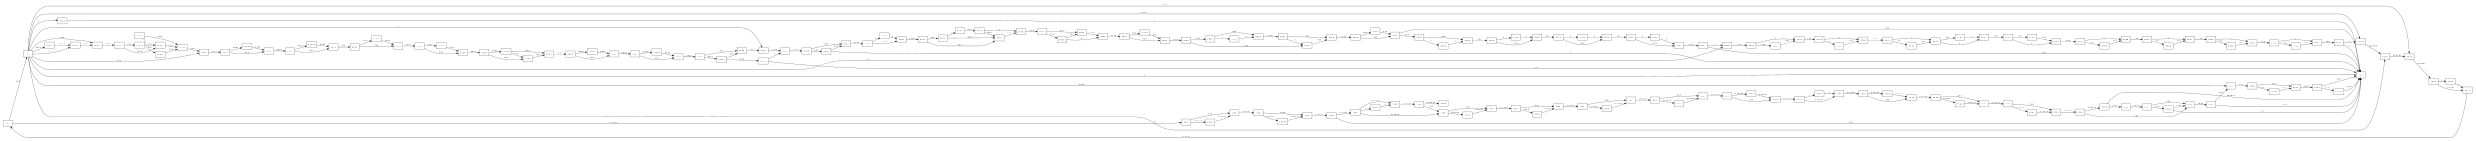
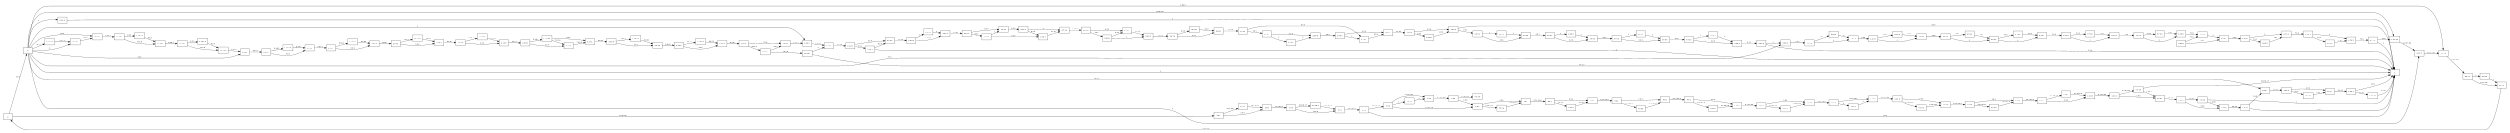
edge "6600" -> "9858": reversed
edge "11393" -> "11524": now "11393" -> "11503"
edge "2655" -> "2727": now "2655" -> "6047"
edge "1345" -> "1426": now "1345" -> "1369"
